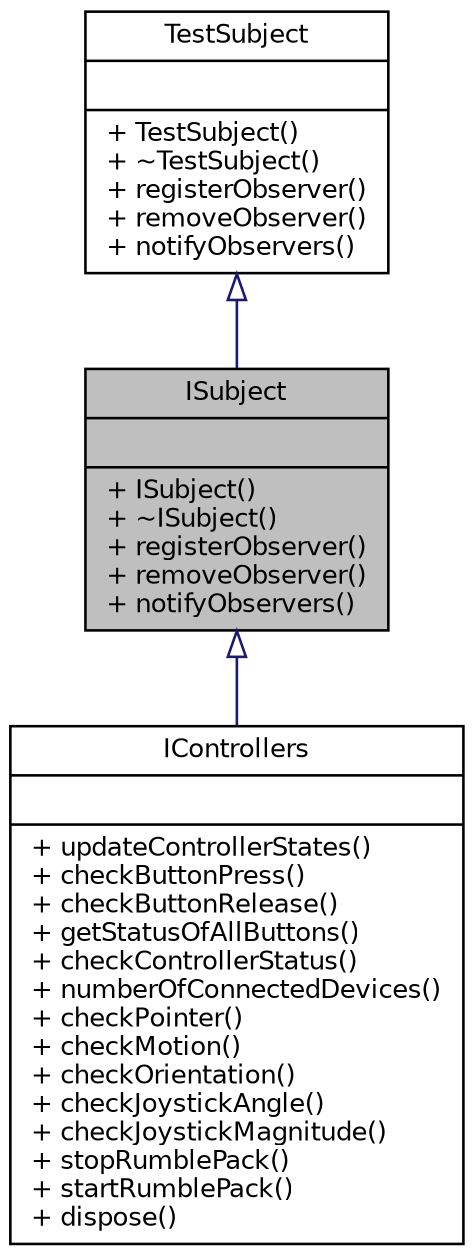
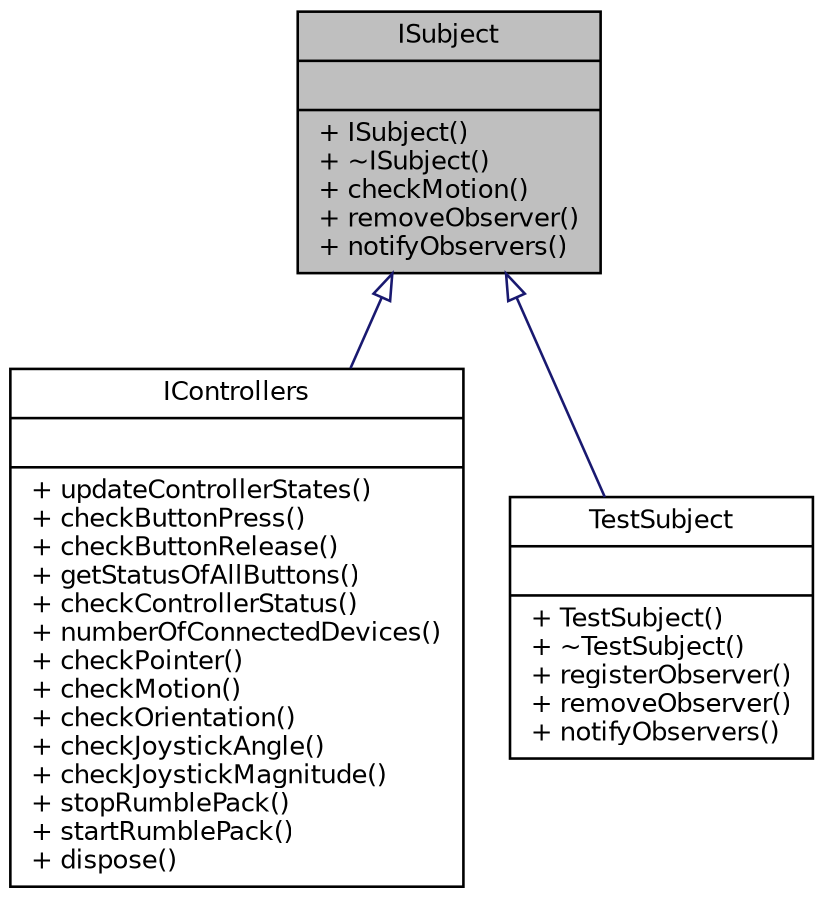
edge "ISubject" -> "TestSubject": reversed
node "ISubject": text "+ registerObserver()" -> "+ checkMotion()"
